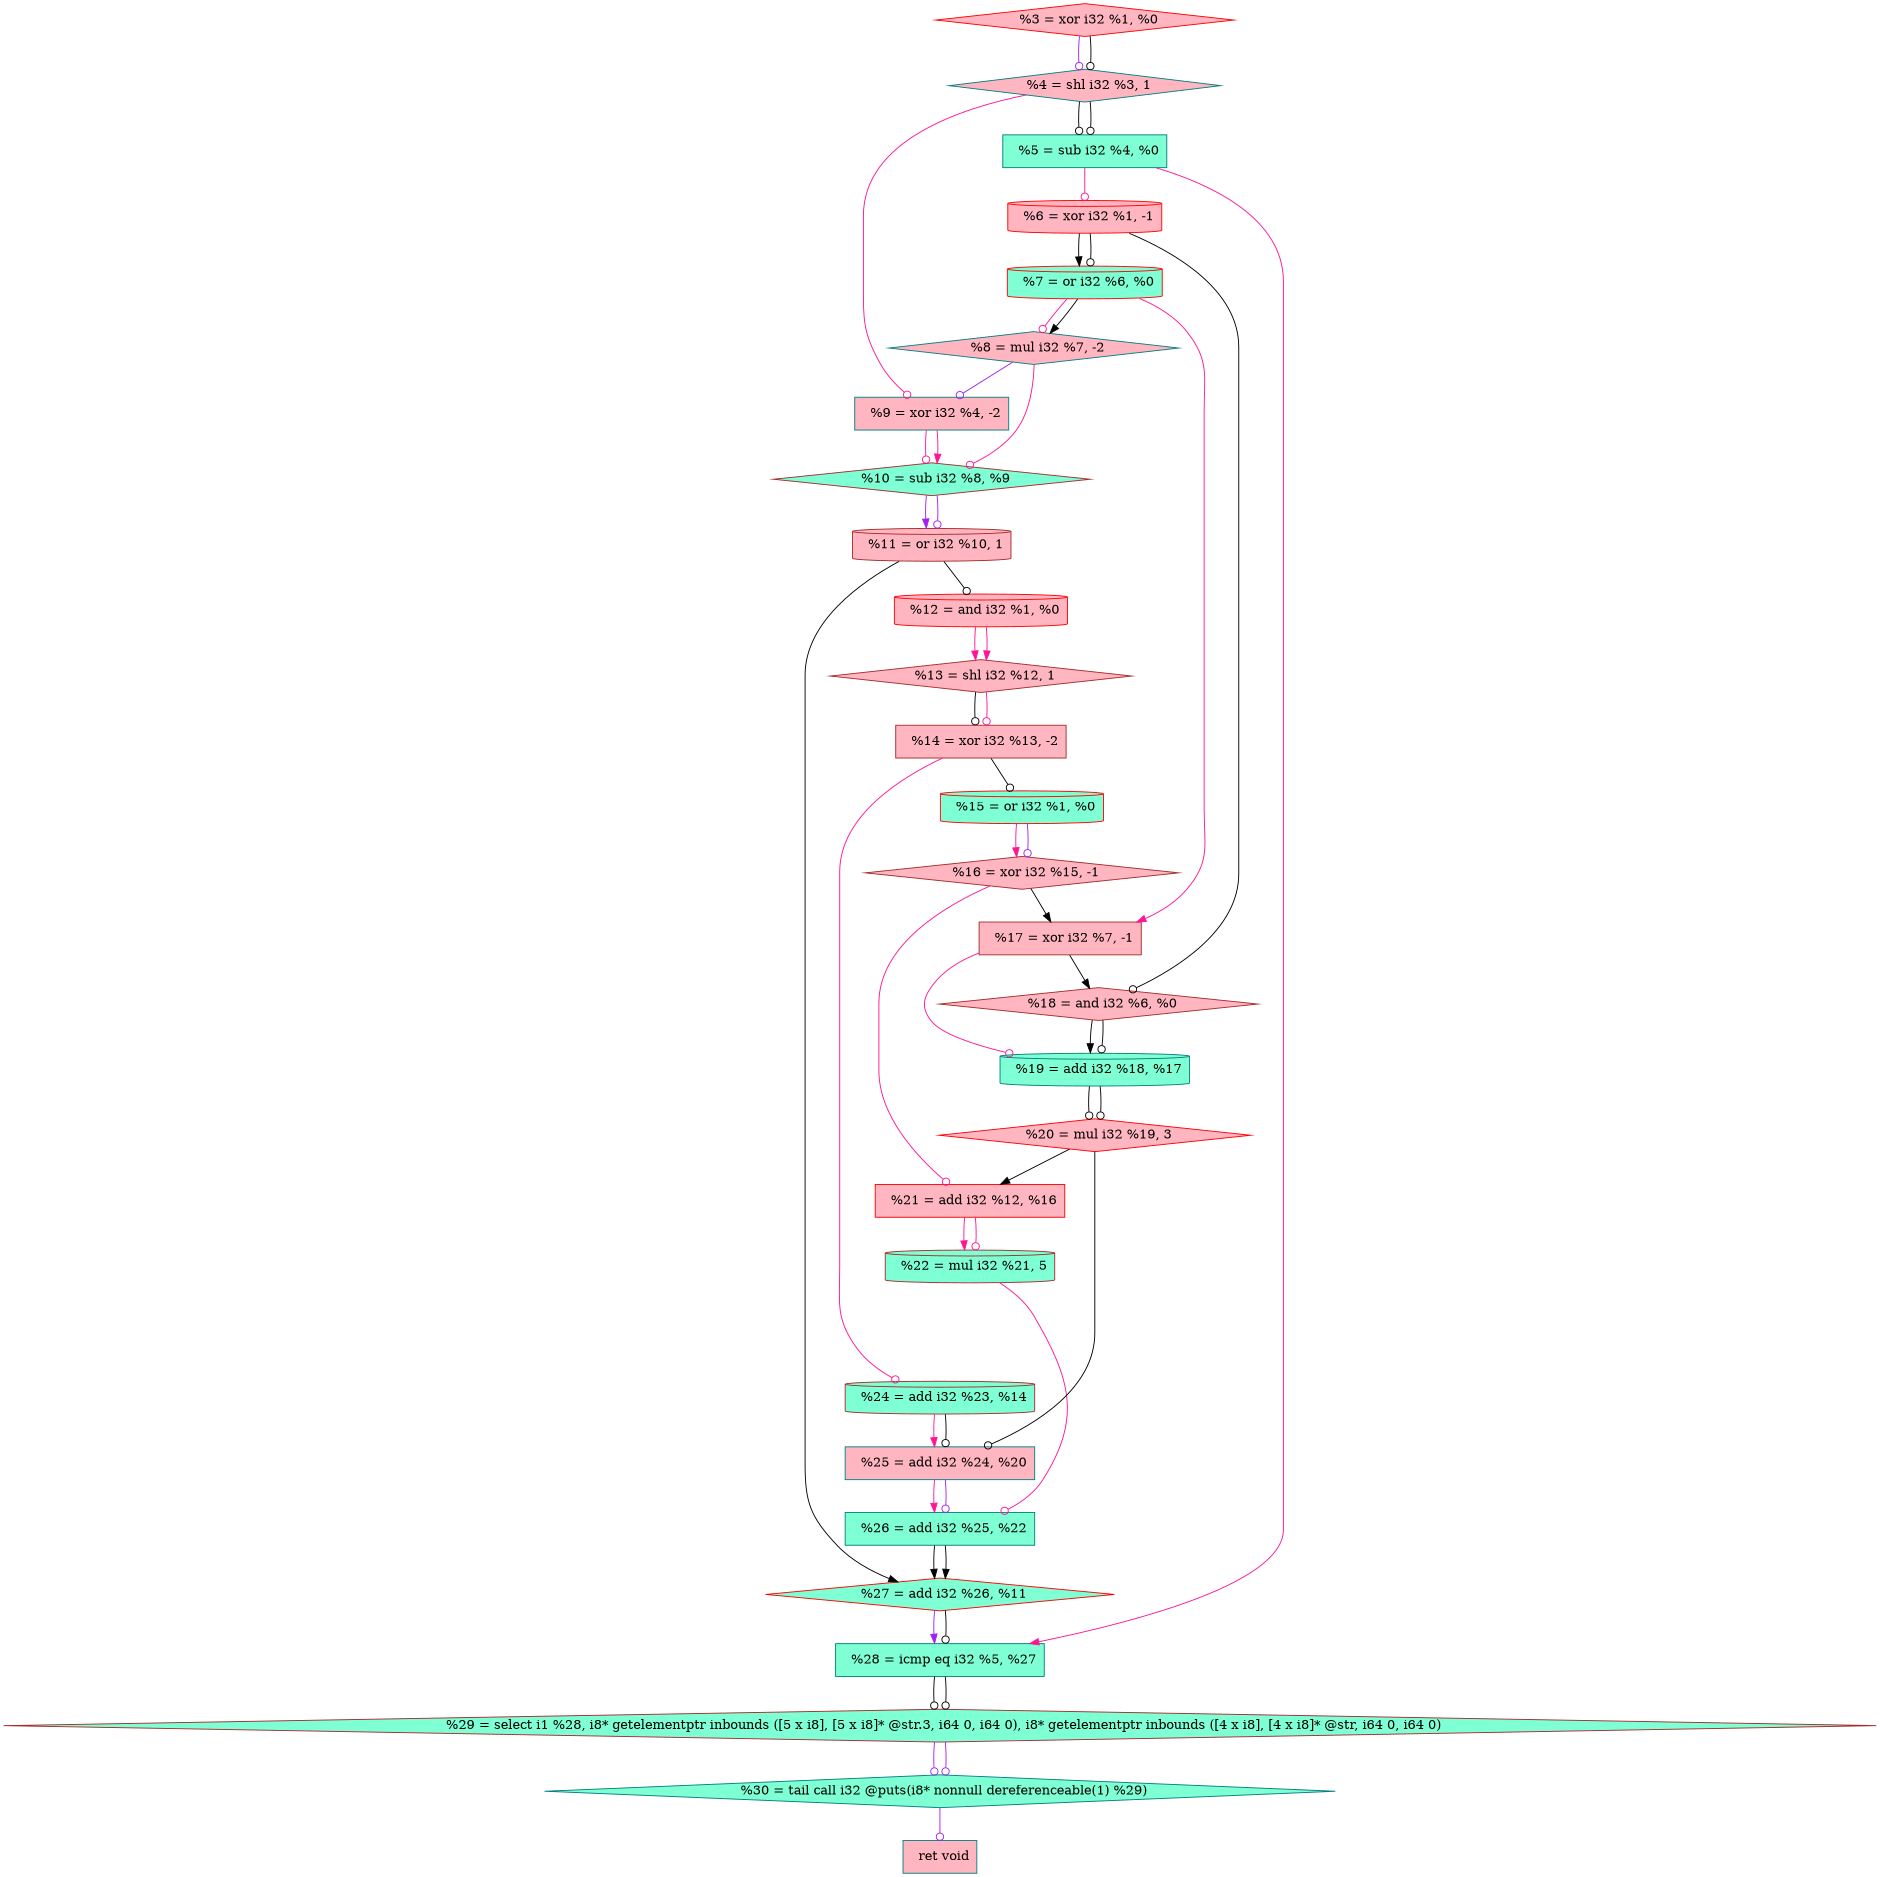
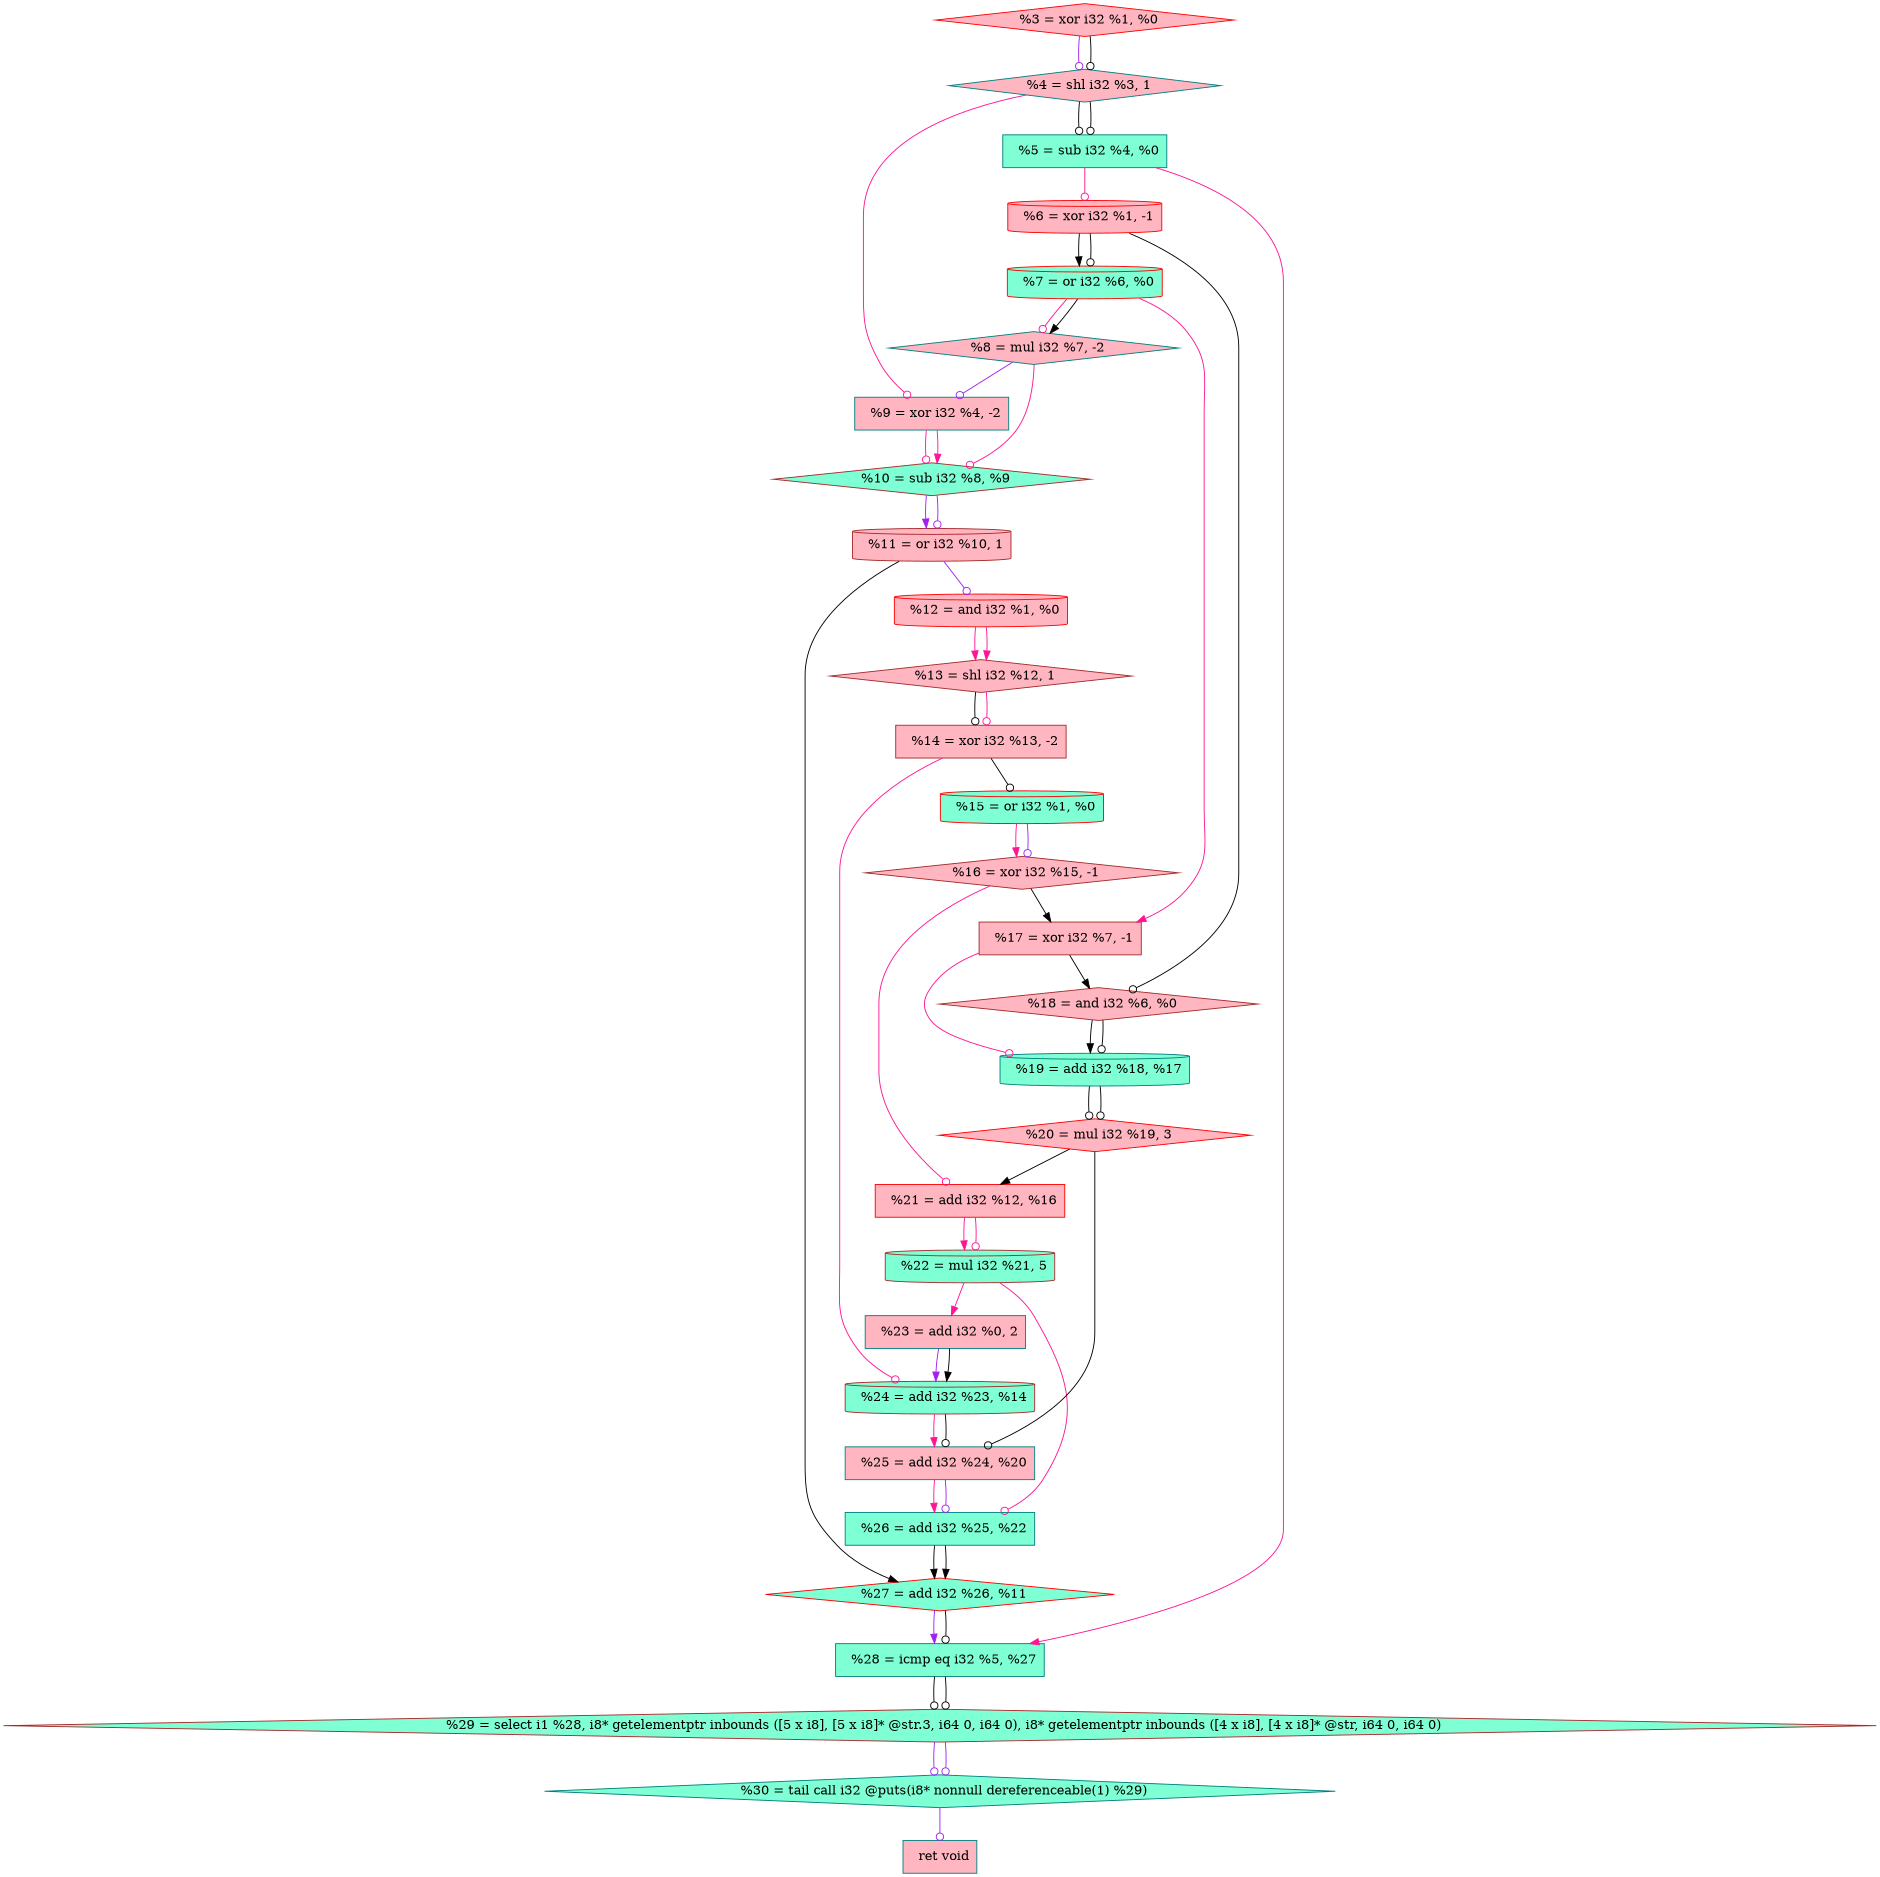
edge "%11 = or i32 %10, 1" -> "%12 = and i32 %1, %0": color black -> purple
node "%23 = add i32 %0, 2": added
